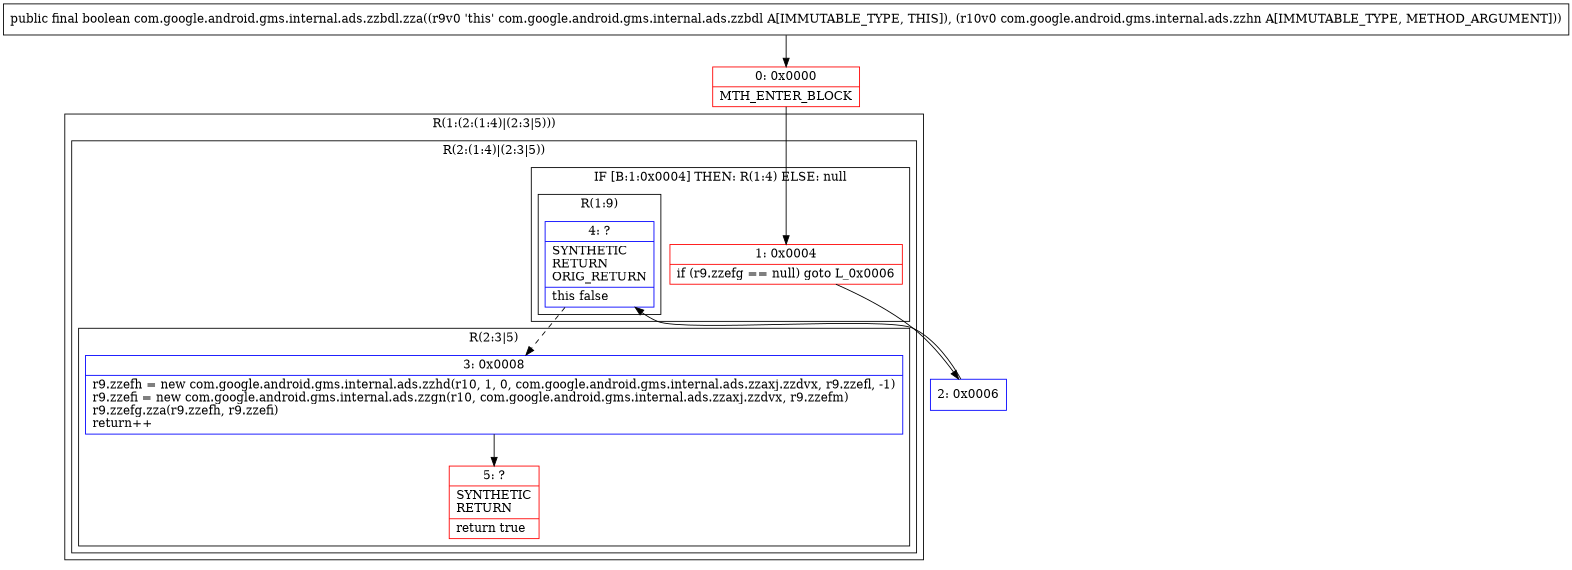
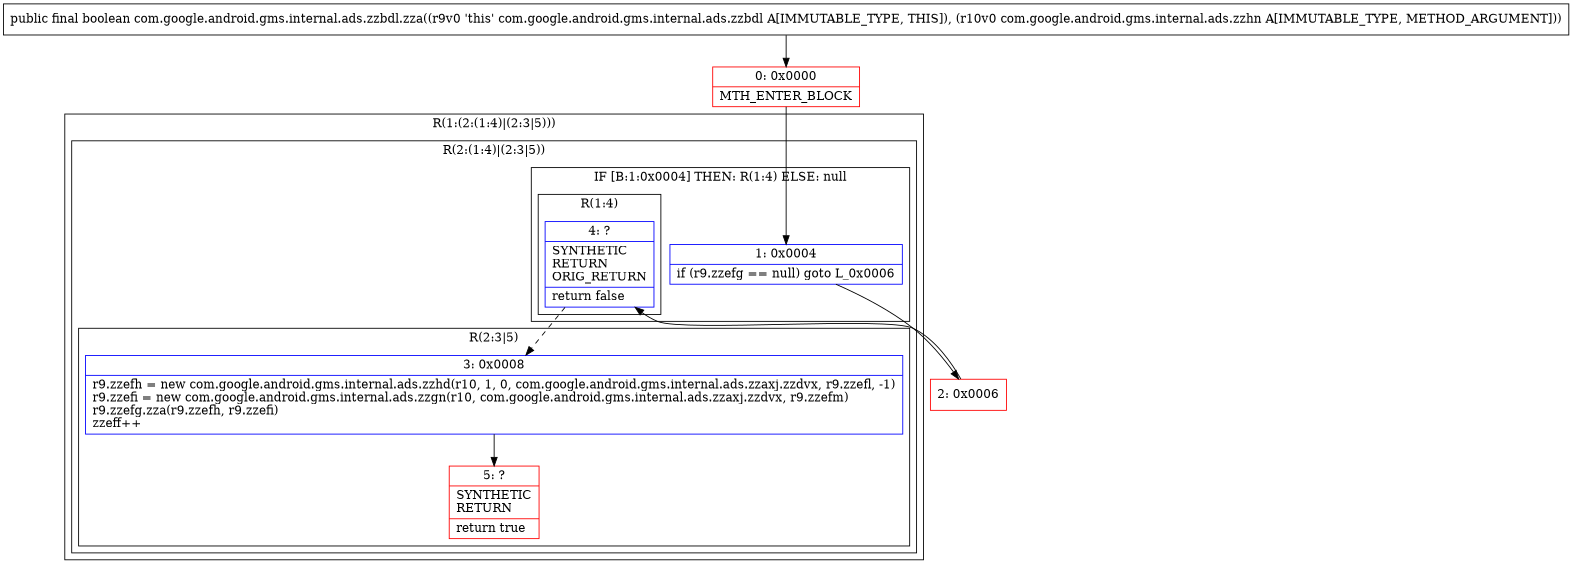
cluster "R(1:9)": label "R(1:9)" -> "R(1:4)"
node "1: 0x0004": color red -> blue
node "4: ?": text "this false" -> "return false"
node "2: 0x0006": color blue -> red
node "3: 0x0008": text "return++" -> "zzeff++"
